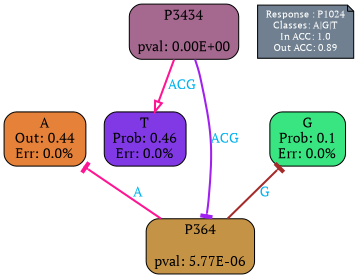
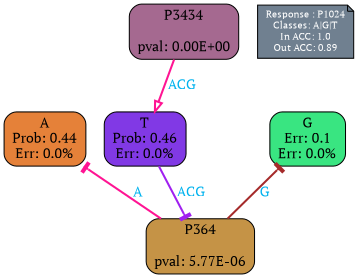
edge "P3434 pval: 0.00E+00" -> "P364 pval: 5.77E-06": now "T Prob: 0.46 Err: 0.0%" -> "P364 pval: 5.77E-06"
node "A Out: 0.44 Err: 0.0%": label "A Out: 0.44 Err: 0.0%" -> "A Prob: 0.44 Err: 0.0%"
node "G Prob: 0.1 Err: 0.0%": label "G Prob: 0.1 Err: 0.0%" -> "G Err: 0.1 Err: 0.0%"
